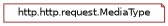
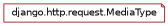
node "http.http.request.MediaType": label "http.http.request.MediaType" -> "django.http.request.MediaType"
